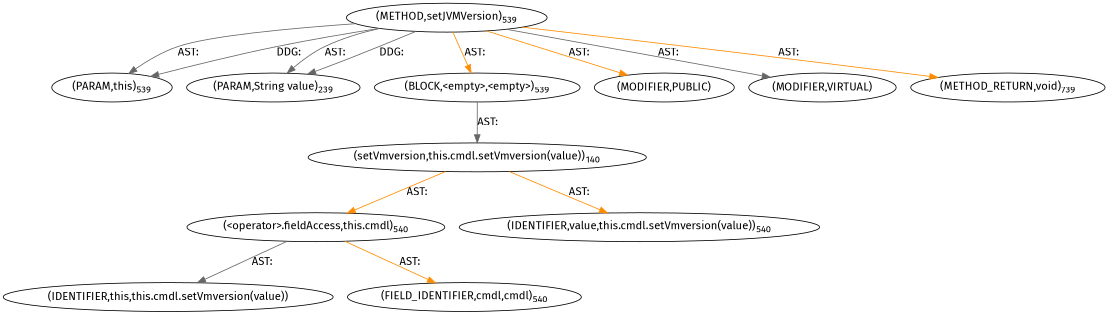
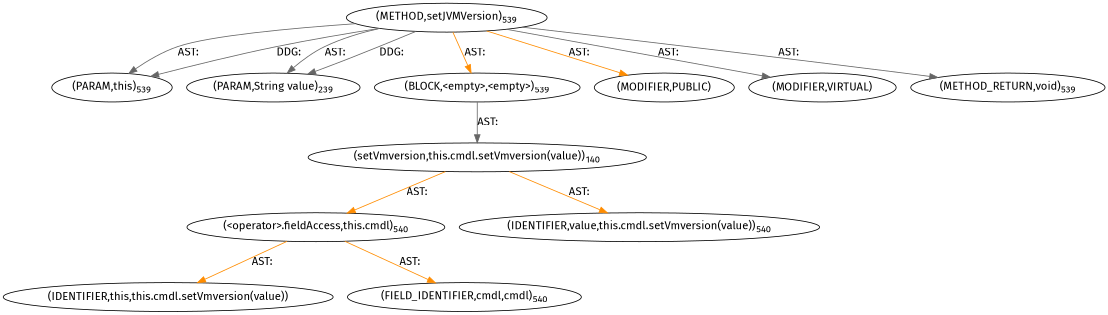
edge "(METHOD,setJVMVersion)" -> "(METHOD_RETURN,void)": color darkorange -> gray40
node "(METHOD_RETURN,void)": text "739" -> "539"
edge "(<operator>.fieldAccess,this.cmdl)" -> "(IDENTIFIER,this,this.cmdl.setVmversion(value))": color gray40 -> darkorange
